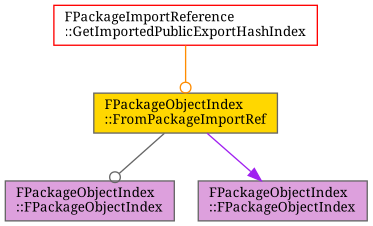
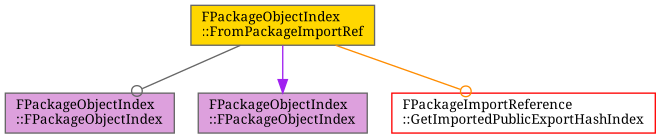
edge "FPackageImportReference ::GetImportedPublicExportHashIndex" -> "FPackageObjectIndex ::FromPackageImportRef": reversed
